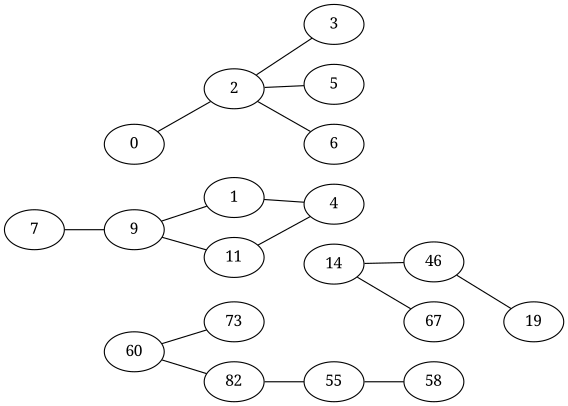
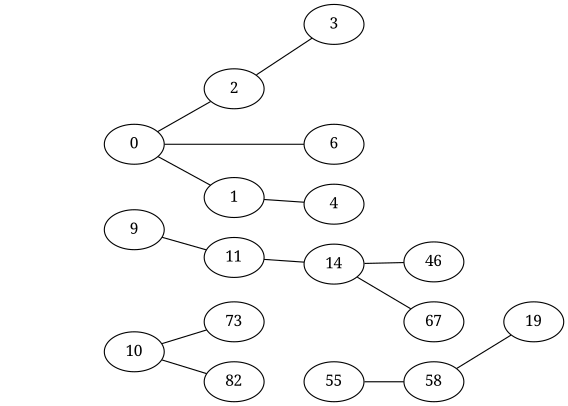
node "5": removed
edge "2" -- "6": now "0" -- "6"
edge "1" -- "9": now "1" -- "0"
node "7": removed
edge "4" -- "11": now "14" -- "11"
edge "46" -- "19": now "58" -- "19"
node "60": label "60" -> "10"
edge "82" -- "55": removed
